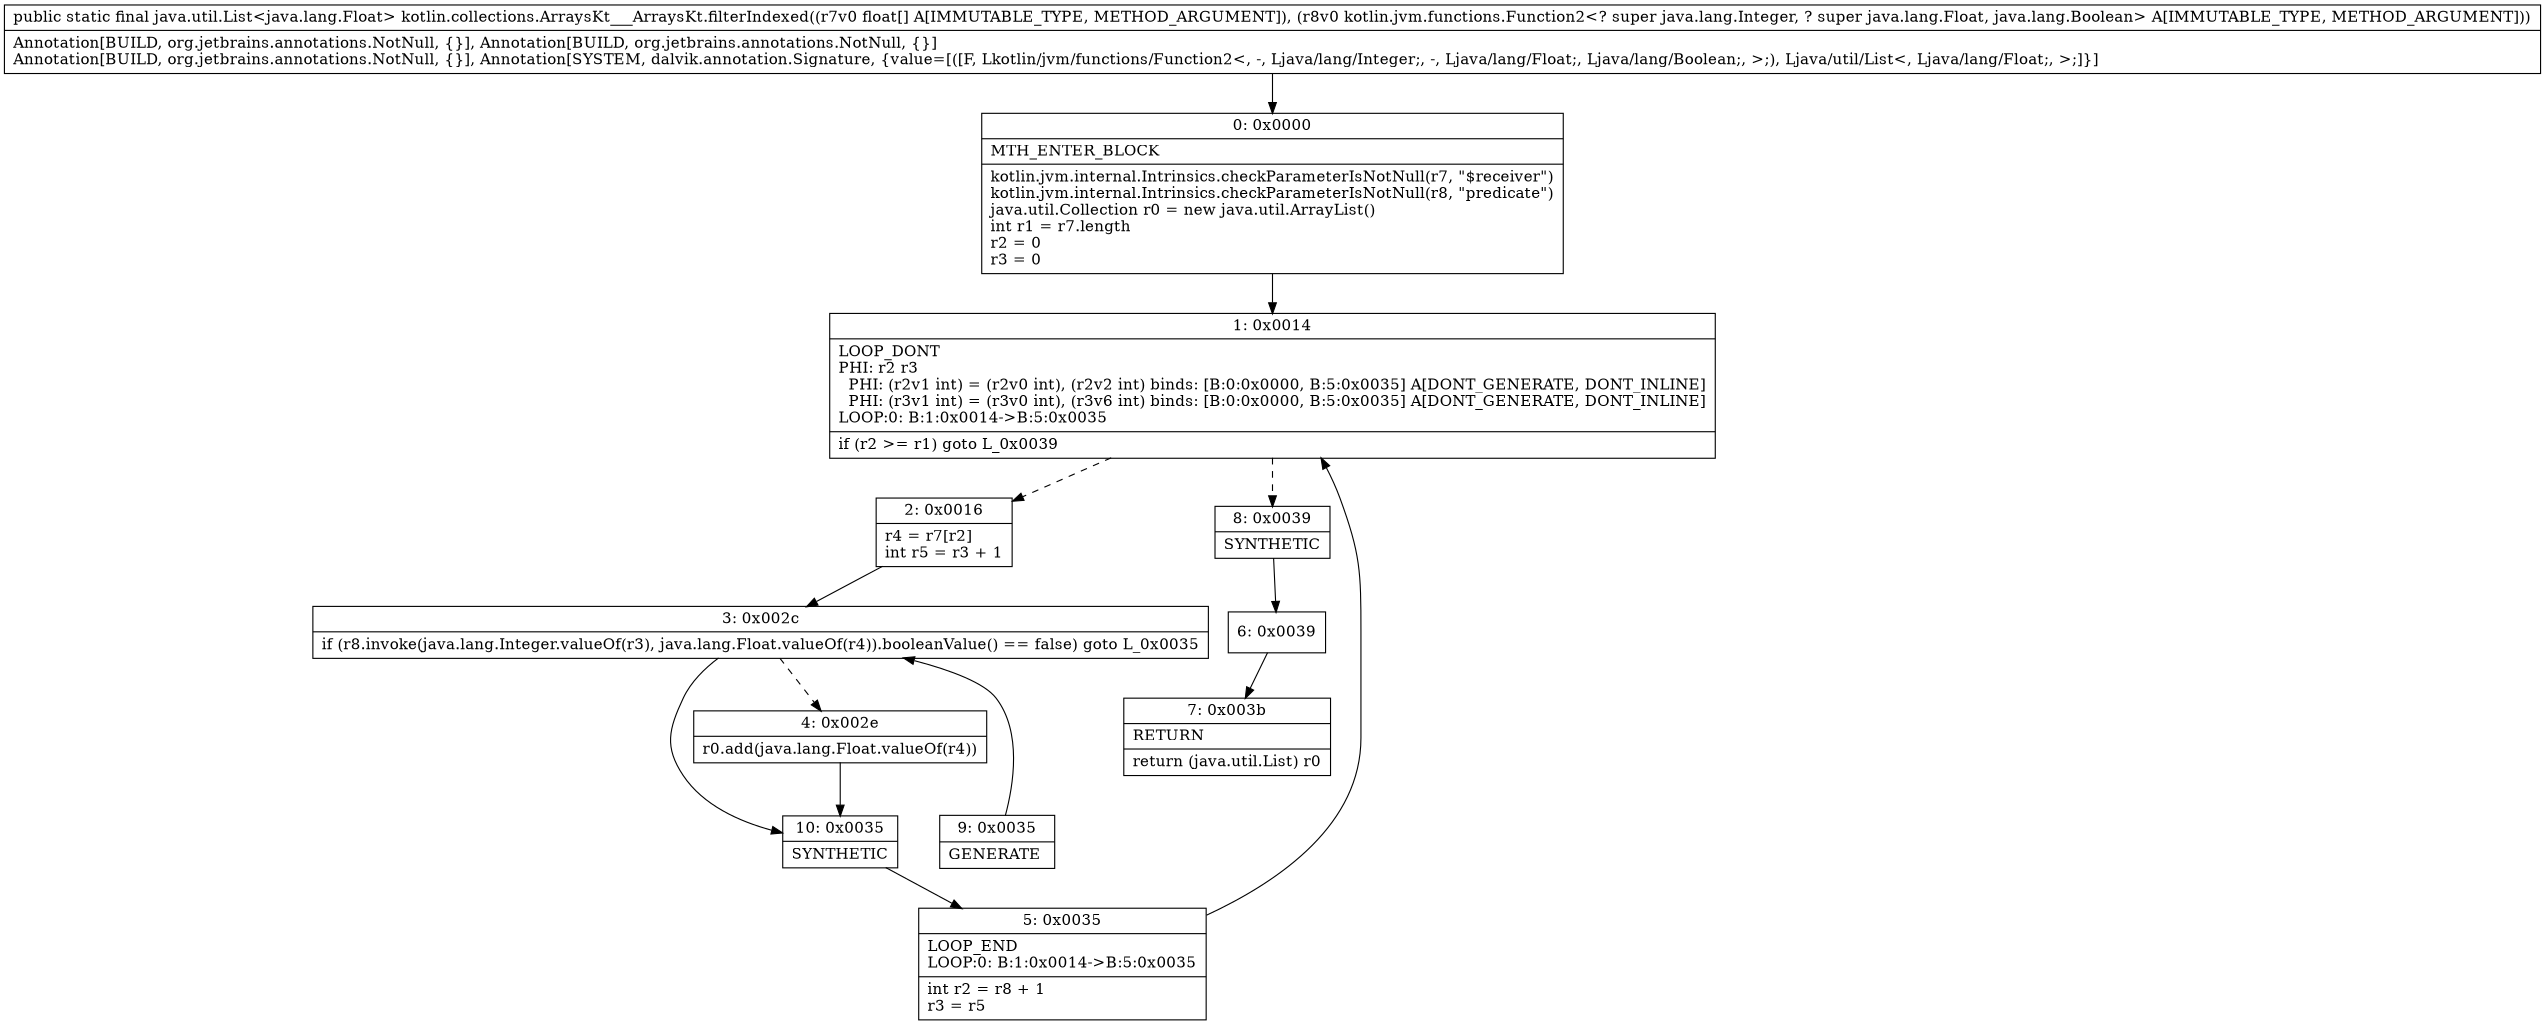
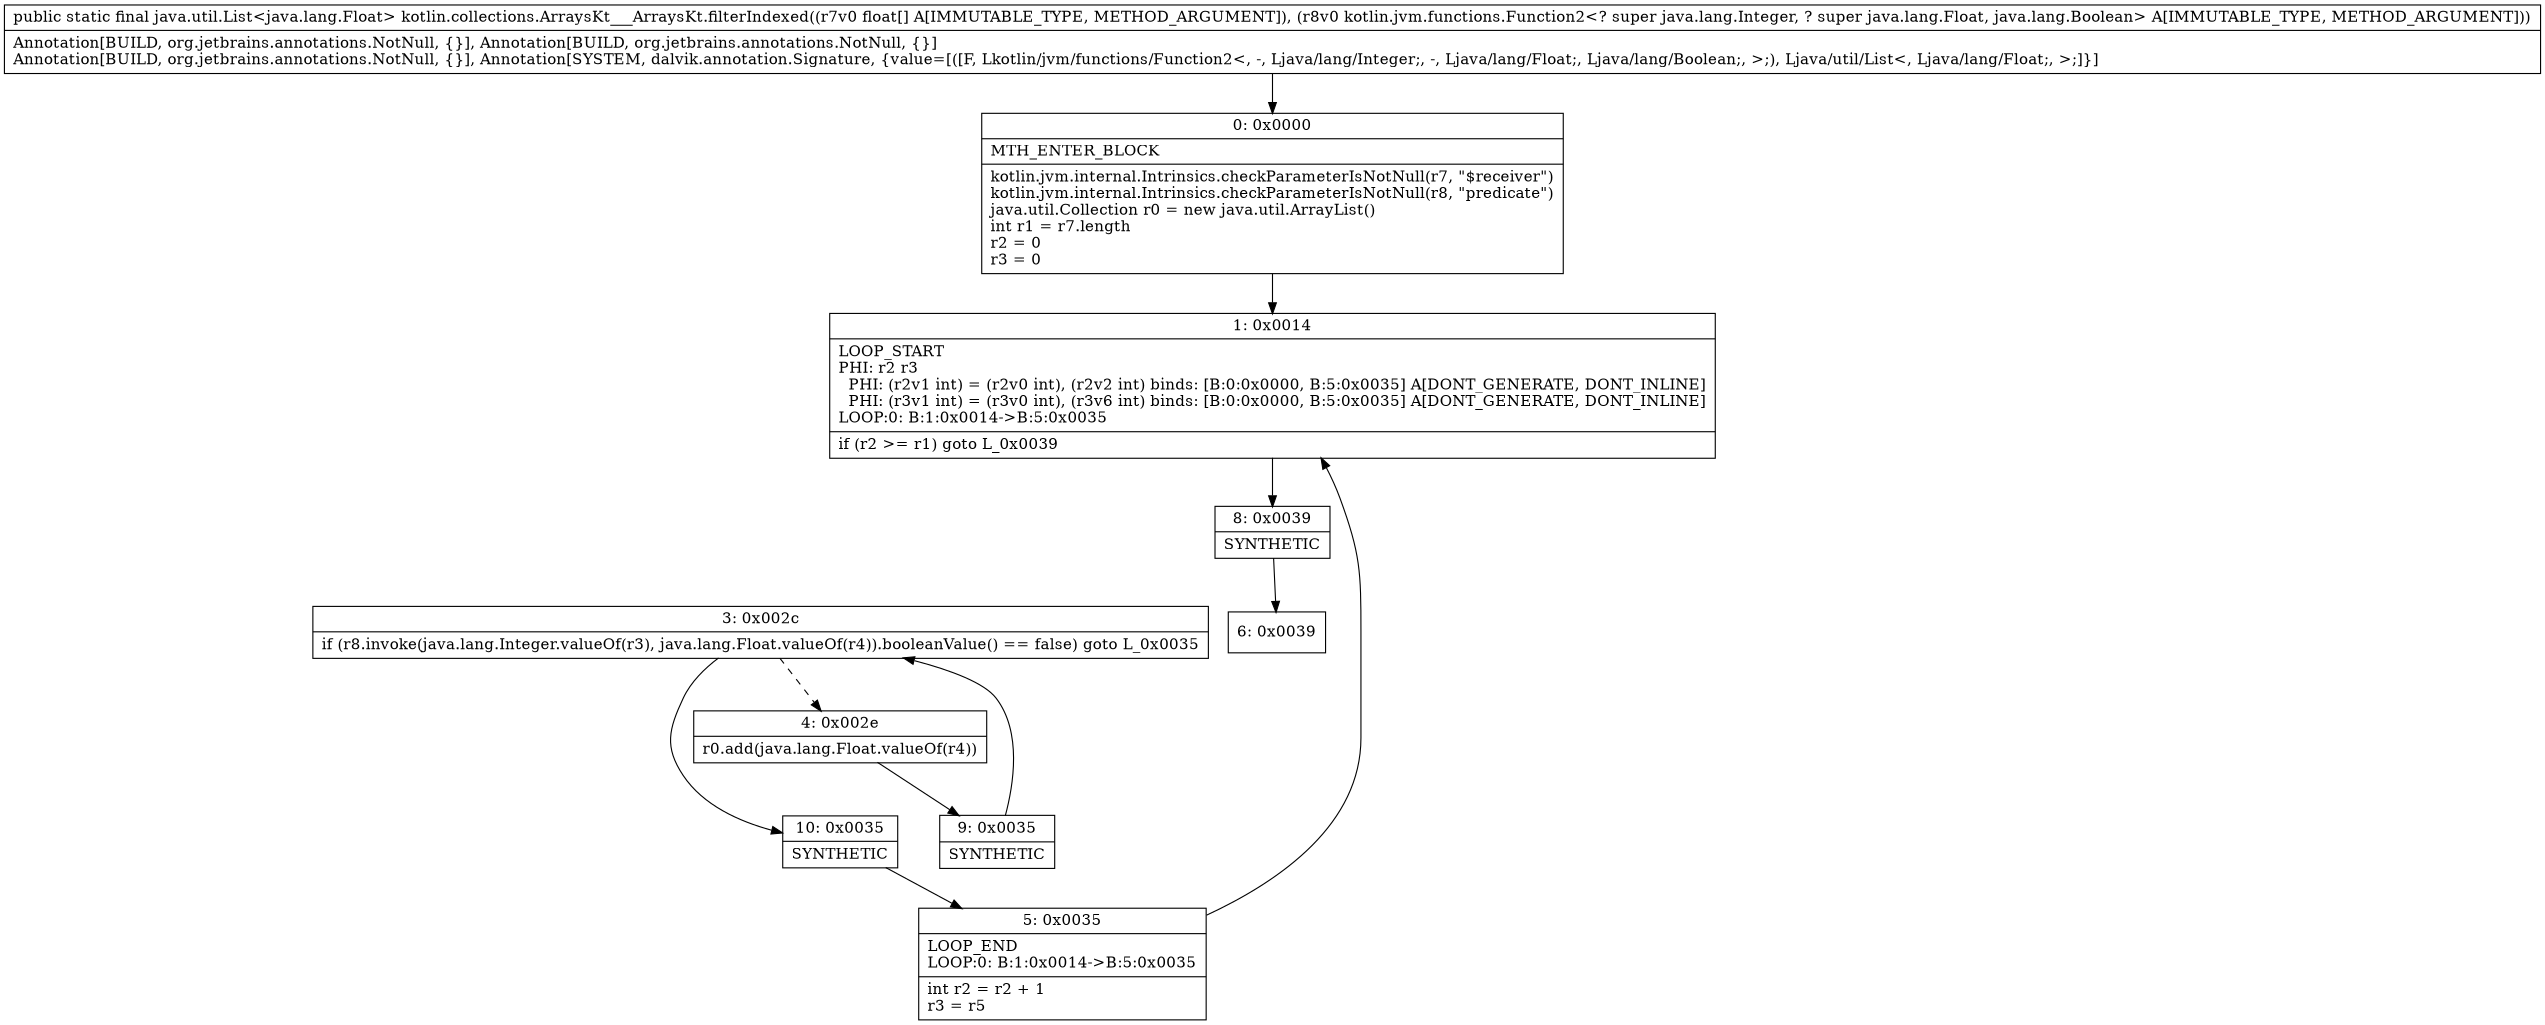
node "1: 0x0014": text "LOOP_DONT" -> "LOOP_START"
edge "1: 0x0014" -> "8: 0x0039": style dashed -> solid
node "2: 0x0016": removed
node "7: 0x003b": removed
edge "4: 0x002e" -> "10: 0x0035": now "4: 0x002e" -> "9: 0x0035"
node "9: 0x0035": text "GENERATE" -> "SYNTHETIC"
node "5: 0x0035": text "int r2 = r8 + 1" -> "int r2 = r2 + 1"
